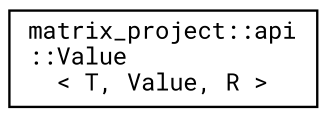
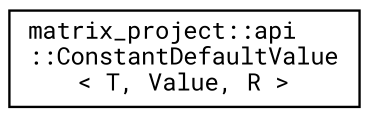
node "matrix_project::api ::Value < T, Value, R >": label "matrix_project::api ::Value < T, Value, R >" -> "matrix_project::api ::ConstantDefaultValue < T, Value, R >"
